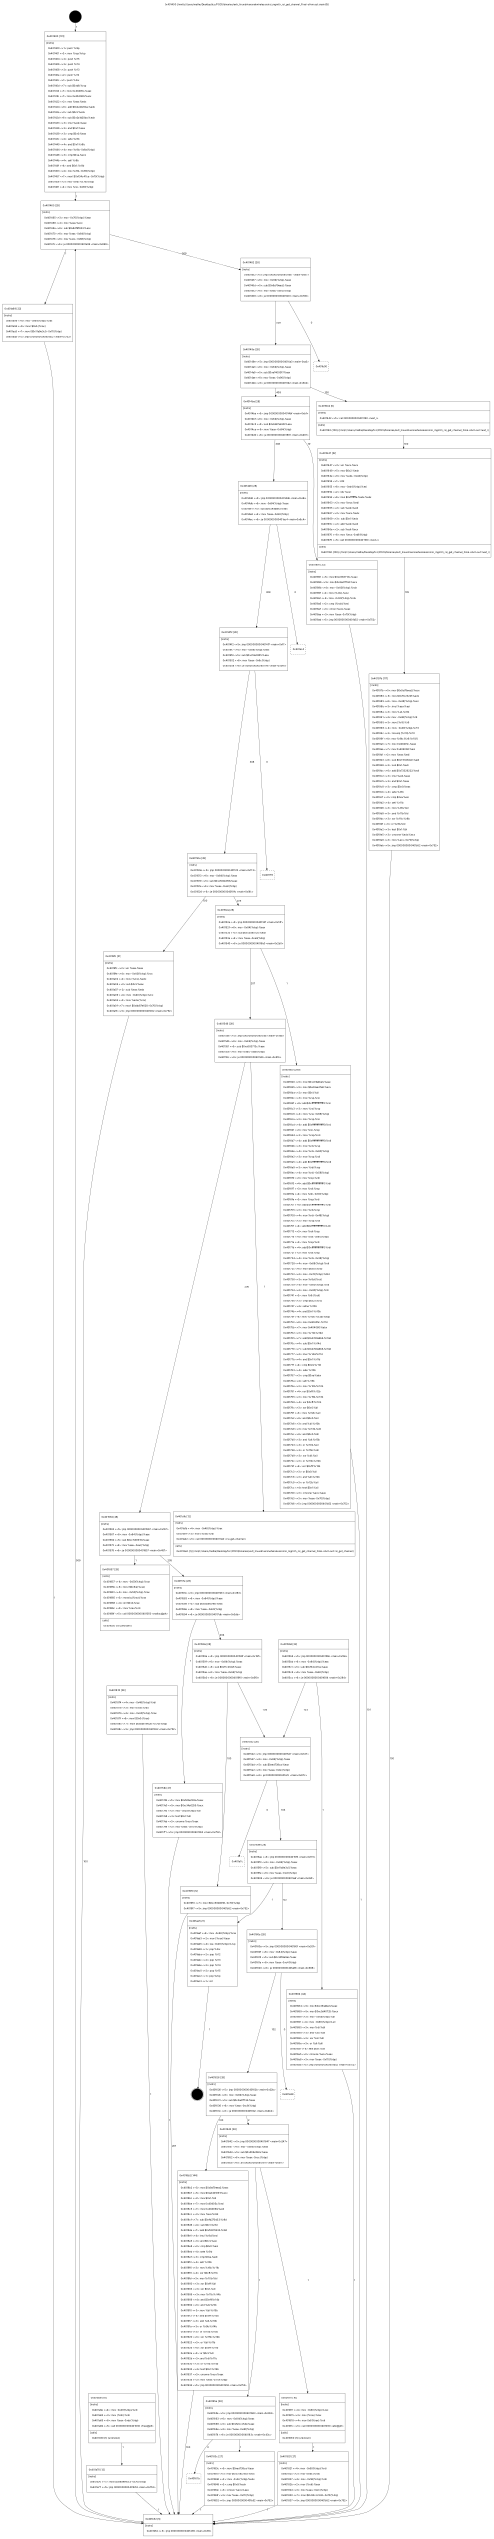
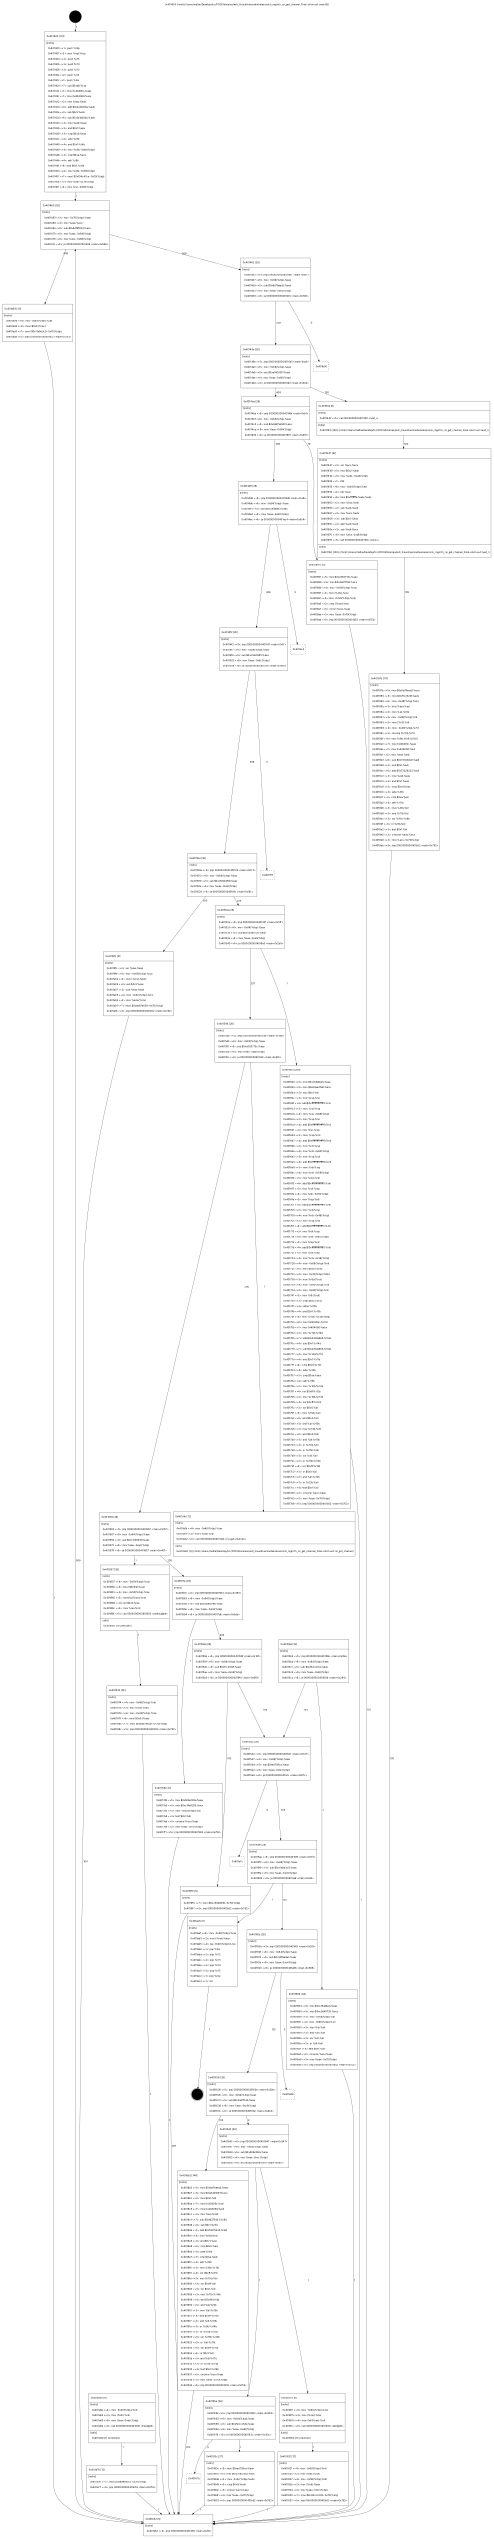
edge "0x401465 [29]" -> "0x401a99 [22]": label " 1" -> " 409"
edge "0x401857 [29]" -> "0x401874 [29]": added, label "1"
